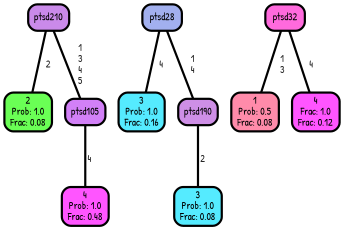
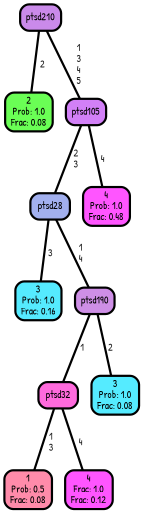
edge "ptsd28" -- "3 Prob: 1.0 Frac: 0.16": label " 4" -> " 3"
edge "ptsd105" -- "ptsd28": added, label "2 3"
edge "ptsd190" -- "ptsd32": added, label "1"
